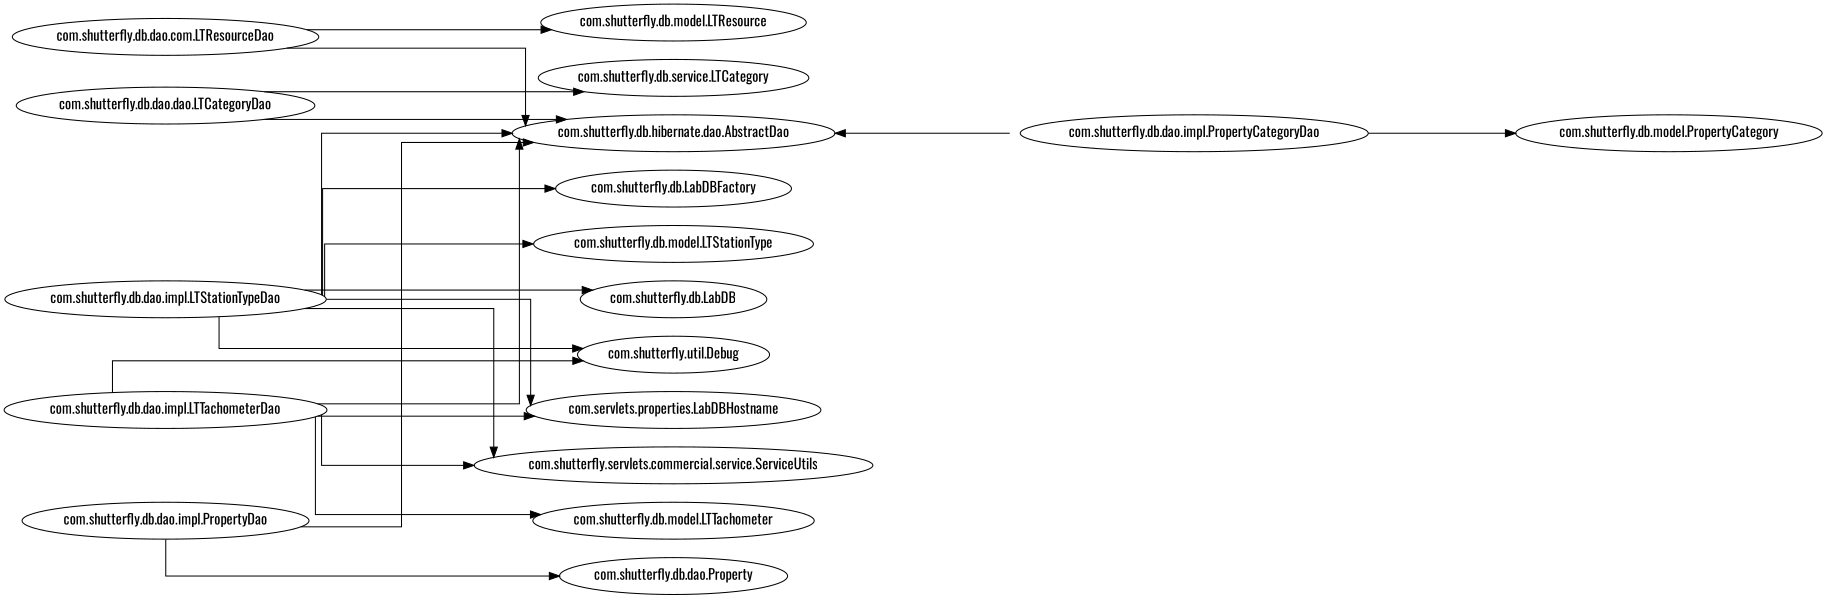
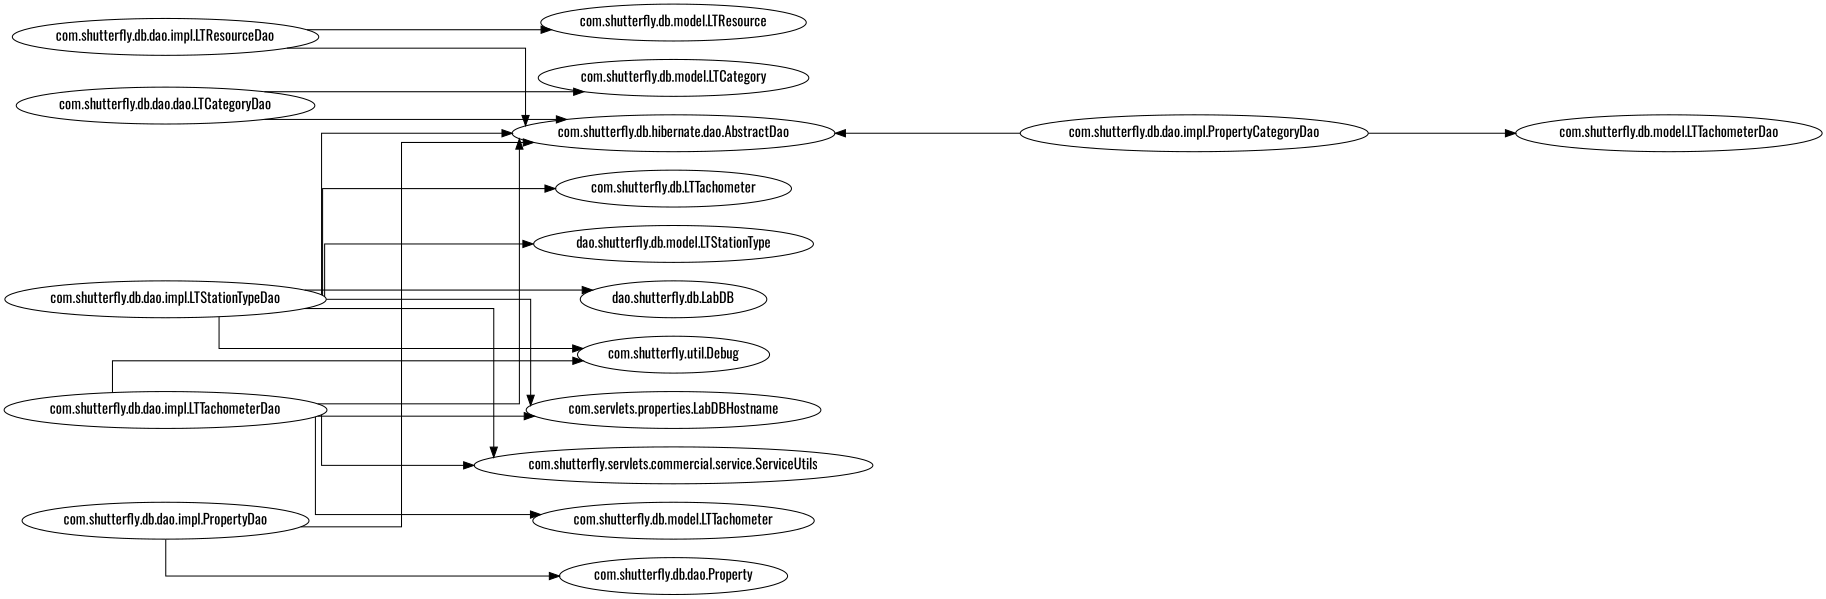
node "com.shutterfly.db.dao.com.LTResourceDao": label "com.shutterfly.db.dao.com.LTResourceDao" -> "com.shutterfly.db.dao.impl.LTResourceDao"
node "com.shutterfly.db.service.LTCategory": label "com.shutterfly.db.service.LTCategory" -> "com.shutterfly.db.model.LTCategory"
edge "com.shutterfly.db.hibernate.dao.AbstractDao" -> "com.shutterfly.db.dao.impl.PropertyCategoryDao": reversed
node "com.shutterfly.db.model.PropertyCategory": label "com.shutterfly.db.model.PropertyCategory" -> "com.shutterfly.db.model.LTTachometerDao"
node "com.shutterfly.db.LabDBFactory": label "com.shutterfly.db.LabDBFactory" -> "com.shutterfly.db.LTTachometer"
node "com.shutterfly.db.model.LTStationType": label "com.shutterfly.db.model.LTStationType" -> "dao.shutterfly.db.model.LTStationType"
node "com.shutterfly.db.LabDB": label "com.shutterfly.db.LabDB" -> "dao.shutterfly.db.LabDB"
